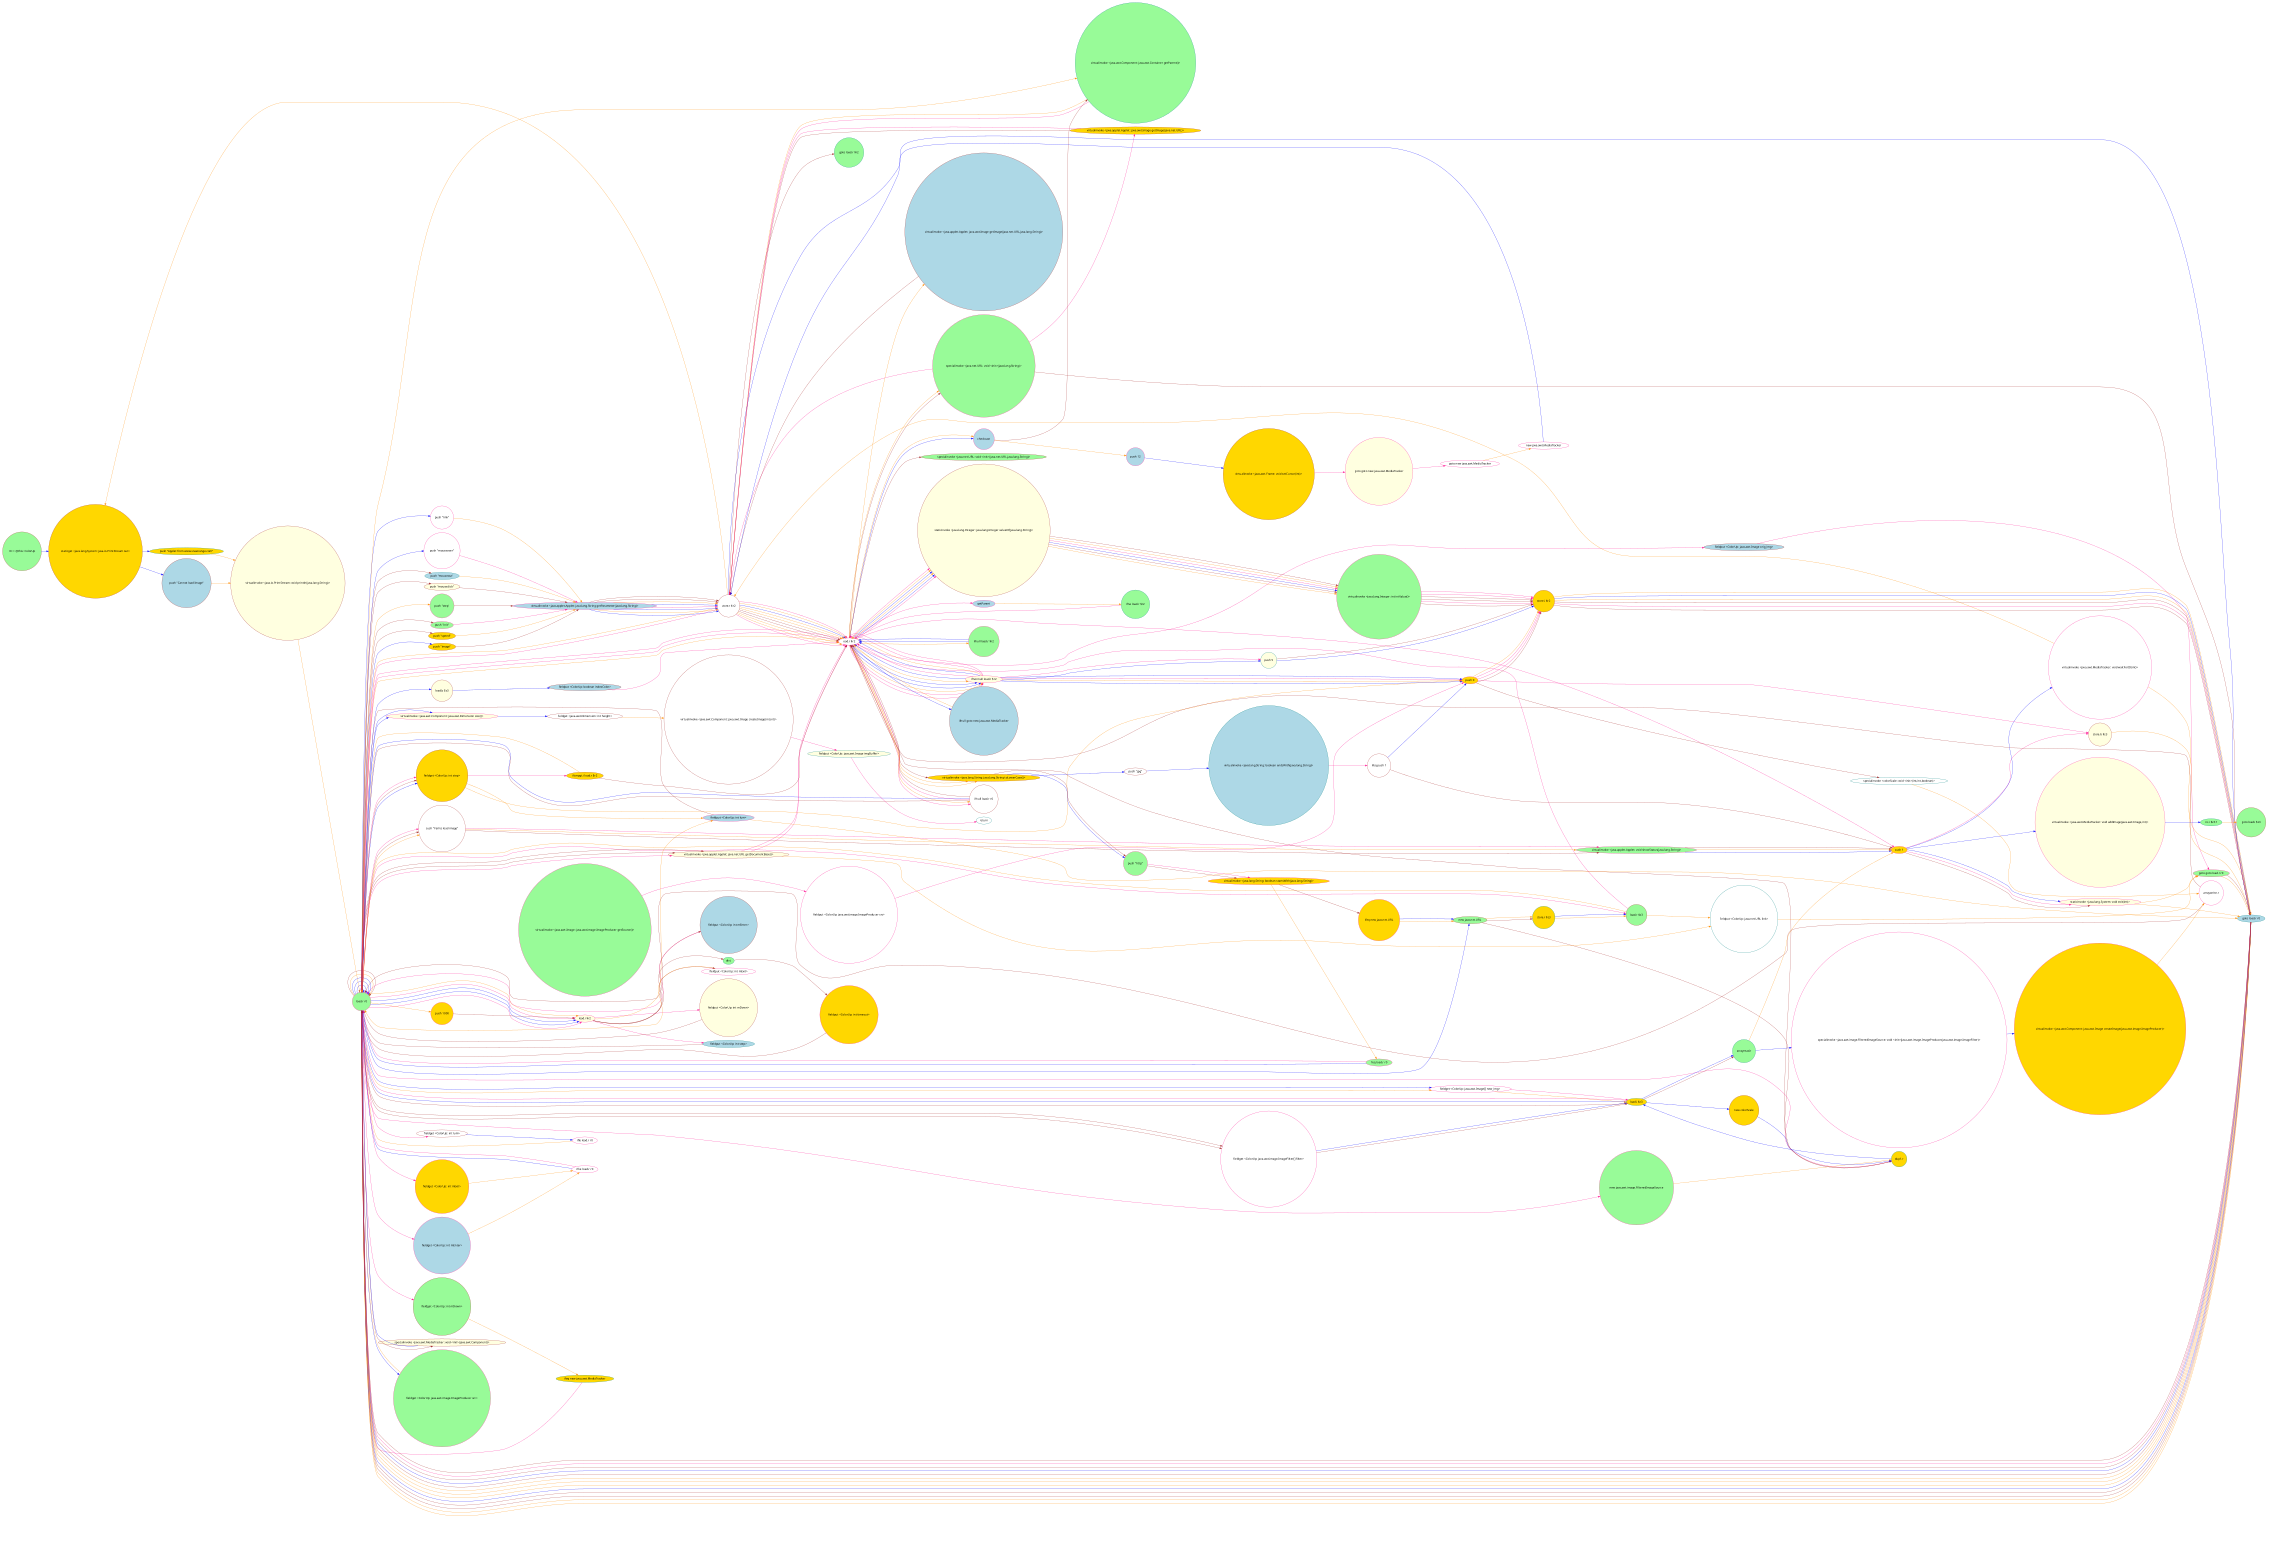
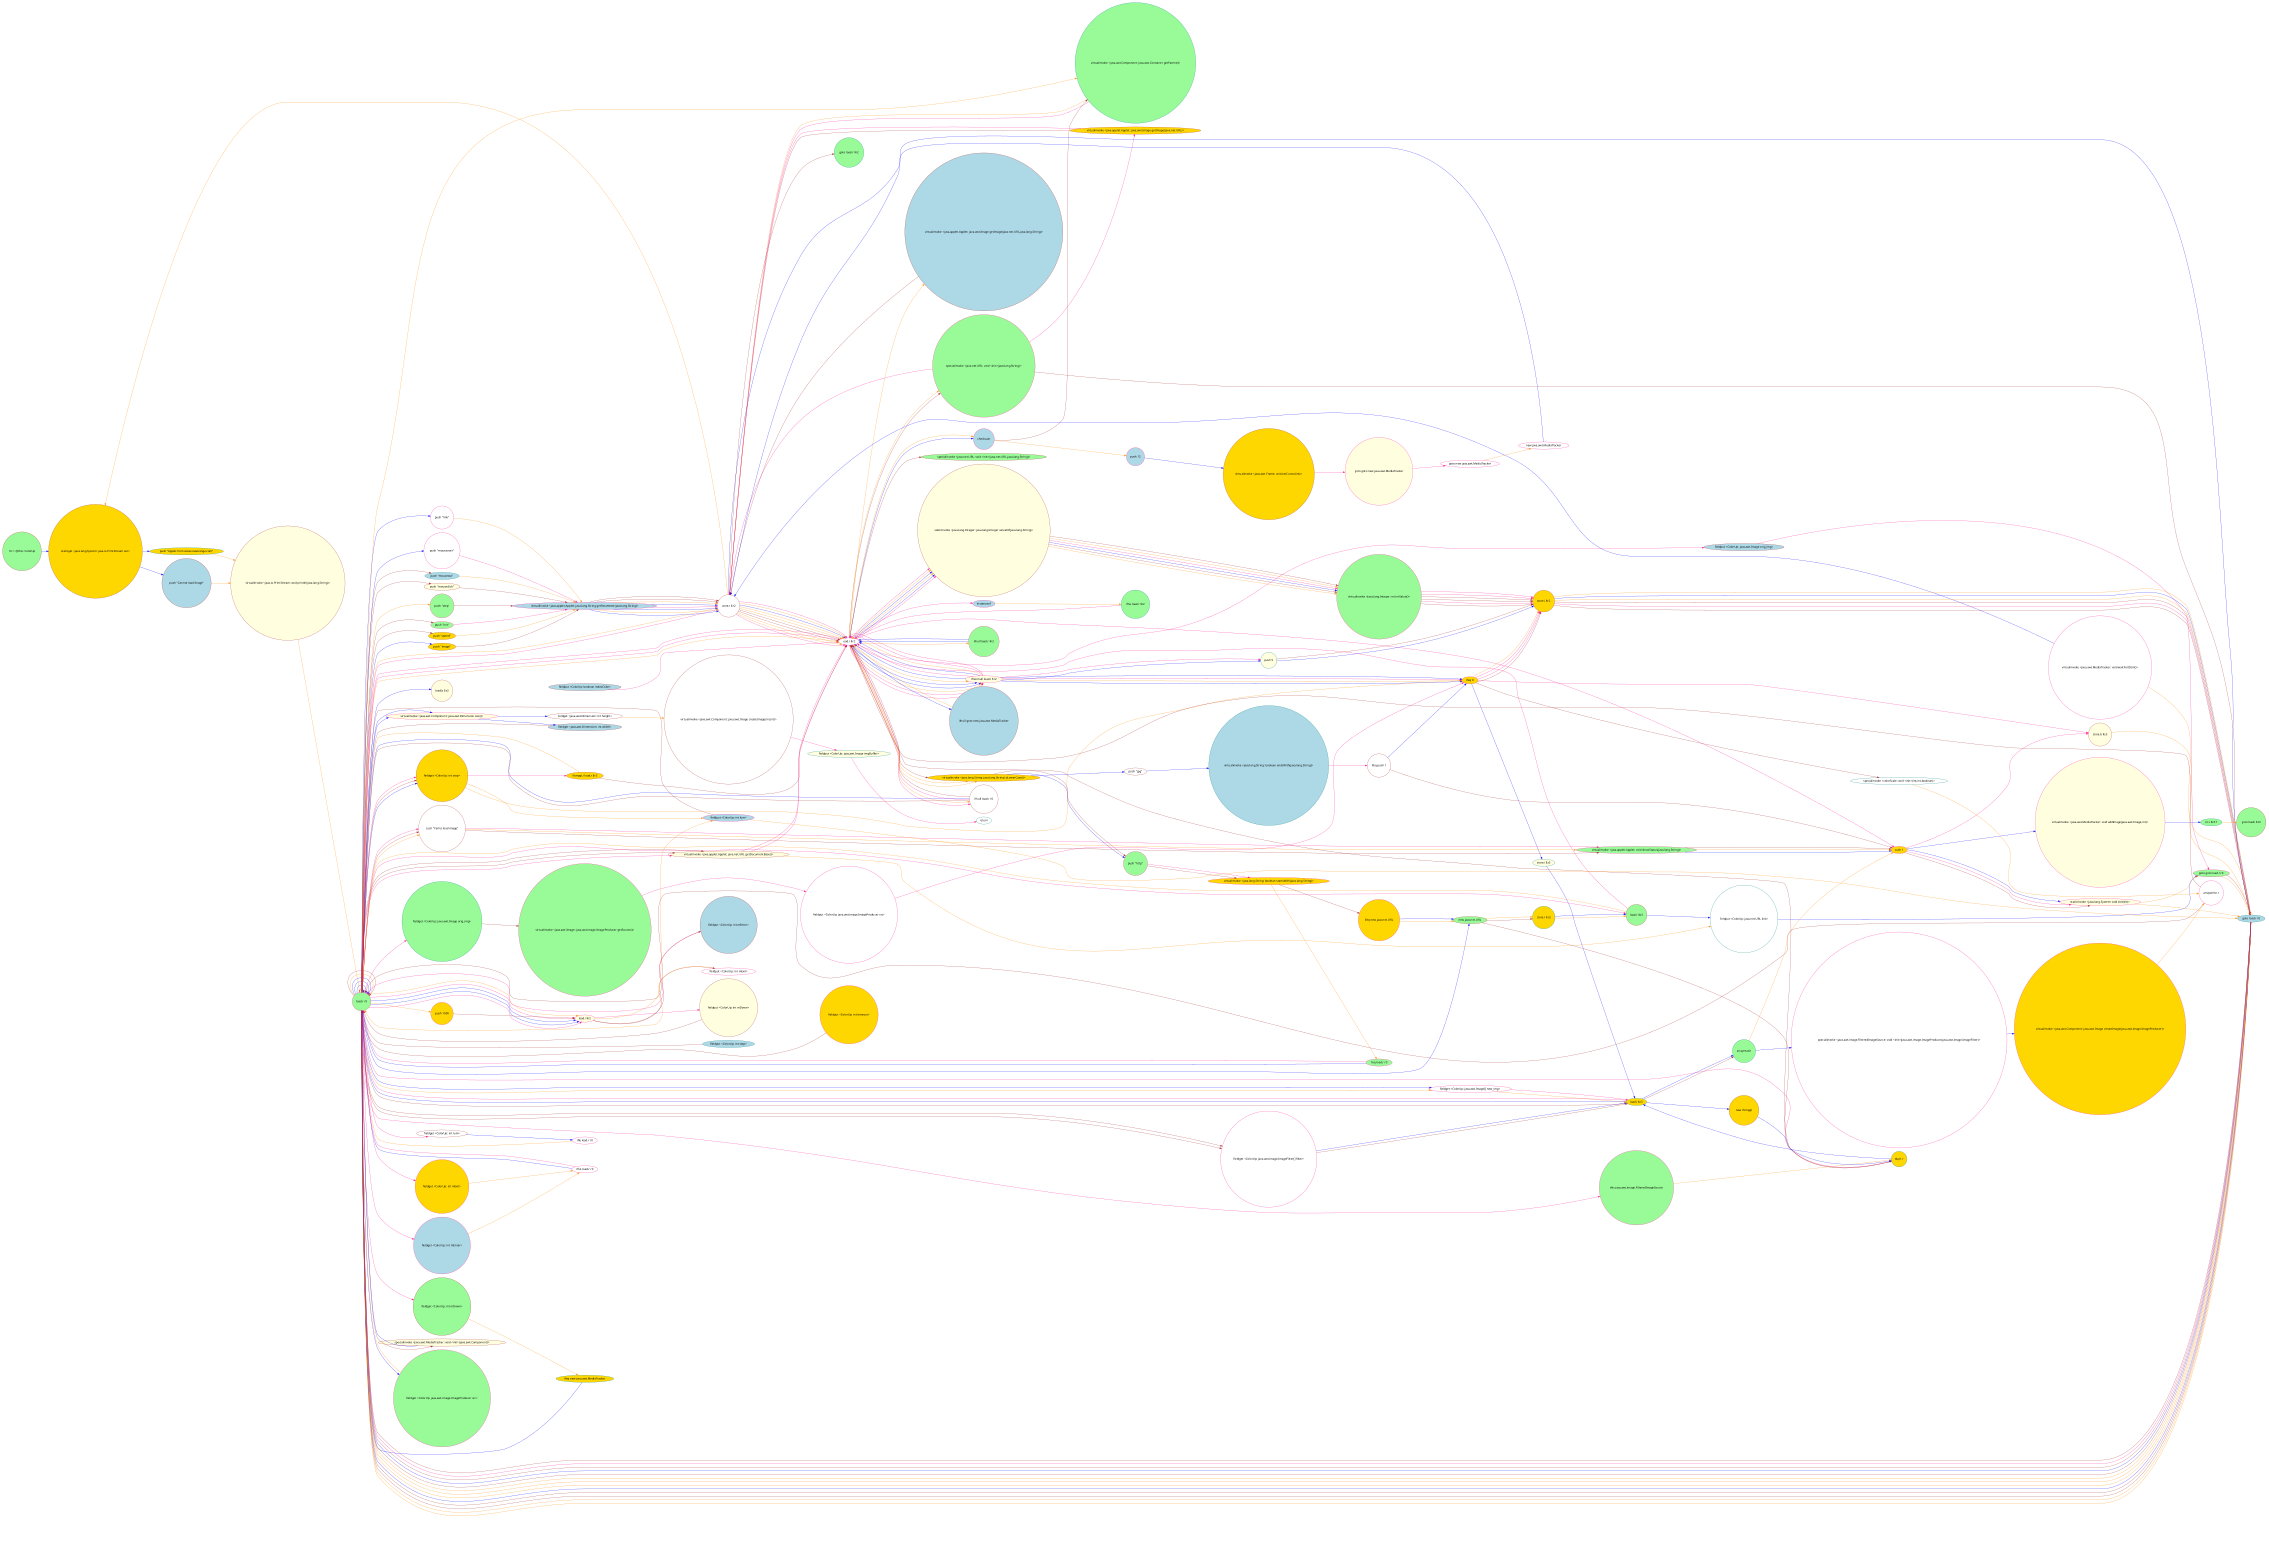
edge "virtualinvoke <java.awt.MediaTracker: void waitForID(int)>" -> "store.r $r2": color darkorange -> blue
node "getParent": label "getParent" -> "instanceof"
node "push 0": label "push 0" -> "ifeq 0"
edge "load.b $z3" -> "fieldput <ColorUp: boolean indexColor>": removed
node "fieldget <java.awt.Dimension: int width>": added
edge "push 1" -> "virtualinvoke <java.awt.MediaTracker: void waitForID(int)>": removed
node "store.i $z3": added
edge "load.r $z3" -> "fieldput <ColorUp: java.net.URL link>": color darkorange -> blue
edge "fieldput <ColorUp: java.net.URL link>" -> "goto goto load.r r0": color darkorange -> blue
node "fieldget <ColorUp: java.awt.Image orig_img>": added
node "div.i": removed
edge "load.i $r2" -> "fieldput <ColorUp: int step>": removed
node "new colorScale": label "new colorScale" -> "new ifcmpgt"
node "new java.awt.image.FilteredImageSource": label "new java.awt.image.FilteredImageSource" -> "this java.awt.image.FilteredImageSource"
edge "ifeq new java.awt.MediaTracker" -> "load.r r0": color deeppink -> blue
